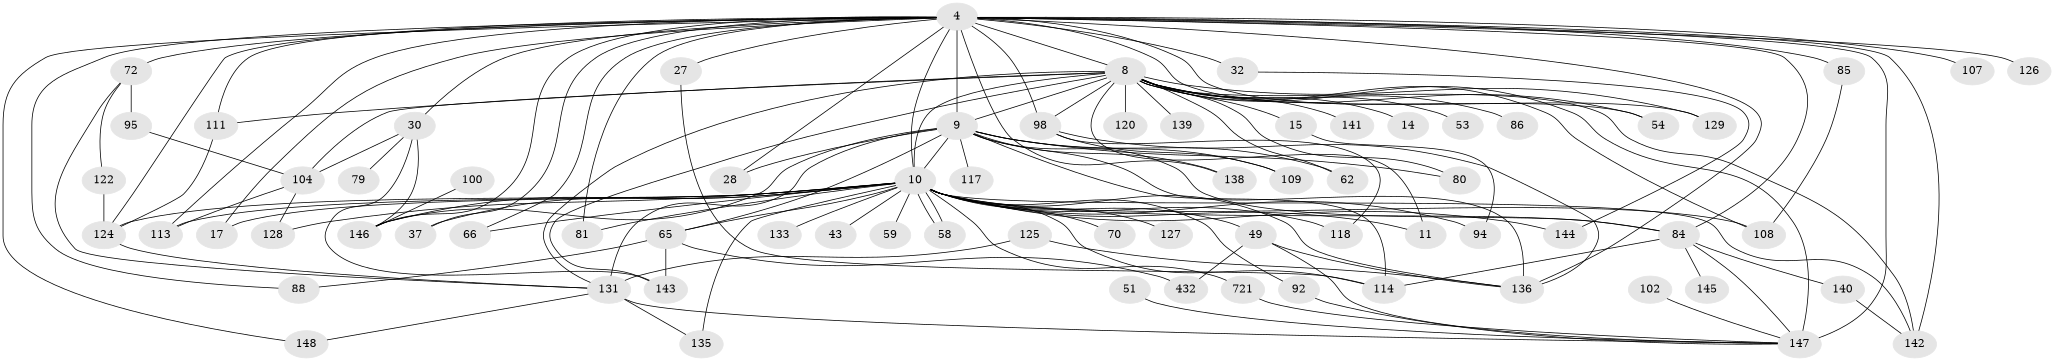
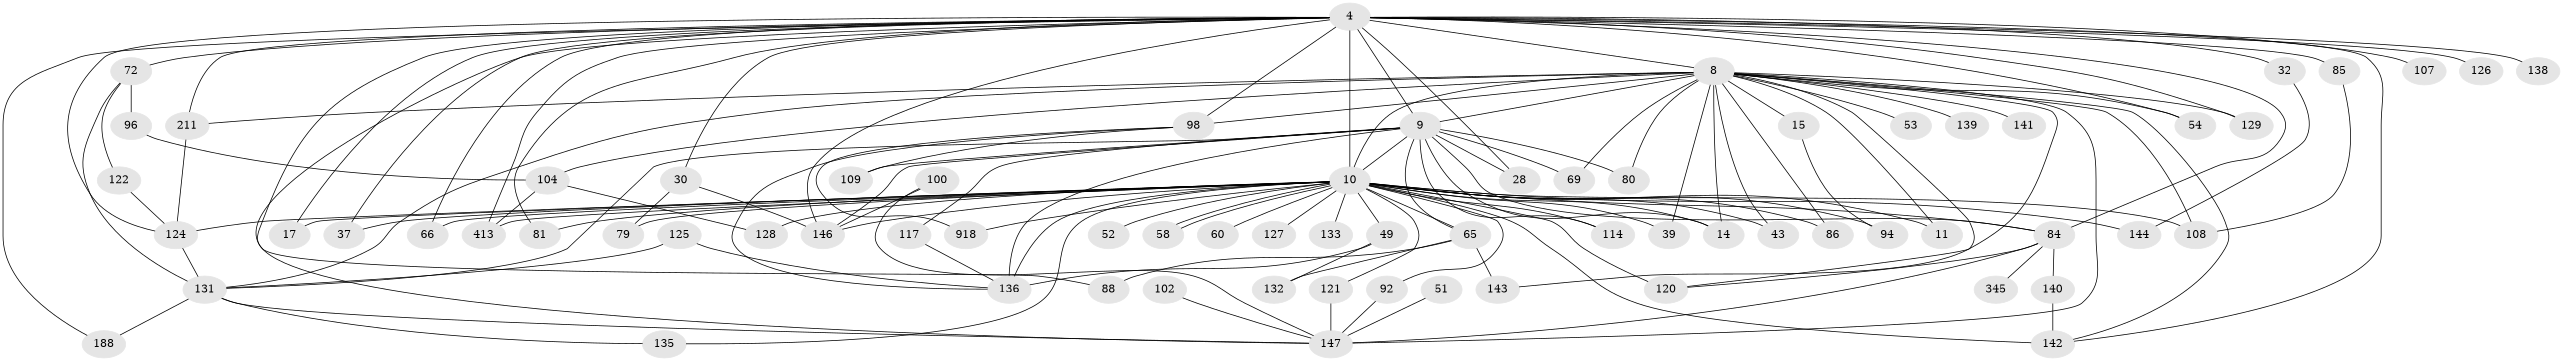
edge "4" -- "136": now "117" -- "136"
node "27": removed
node "95": label "95" -> "96"
node "111": label "111" -> "211"
edge "30" -- "104": removed
edge "9" -- "138": now "9" -- "14"
edge "8" -- "43": added
node "62": label "62" -> "69"
edge "10" -- "79": added
edge "10" -- "86": added
edge "10" -- "14": added
edge "10" -- "120": added
node "113": label "113" -> "413"
node "59": label "59" -> "52"
node "70": label "70" -> "60"
node "118": label "118" -> "918"
node "39": added
edge "84" -- "114": now "84" -- "120"
edge "30" -- "143": removed
node "432": label "432" -> "132"
node "721": label "721" -> "121"
node "145": label "145" -> "345"
edge "49" -- "147": now "100" -- "147"
node "148": label "148" -> "188"
